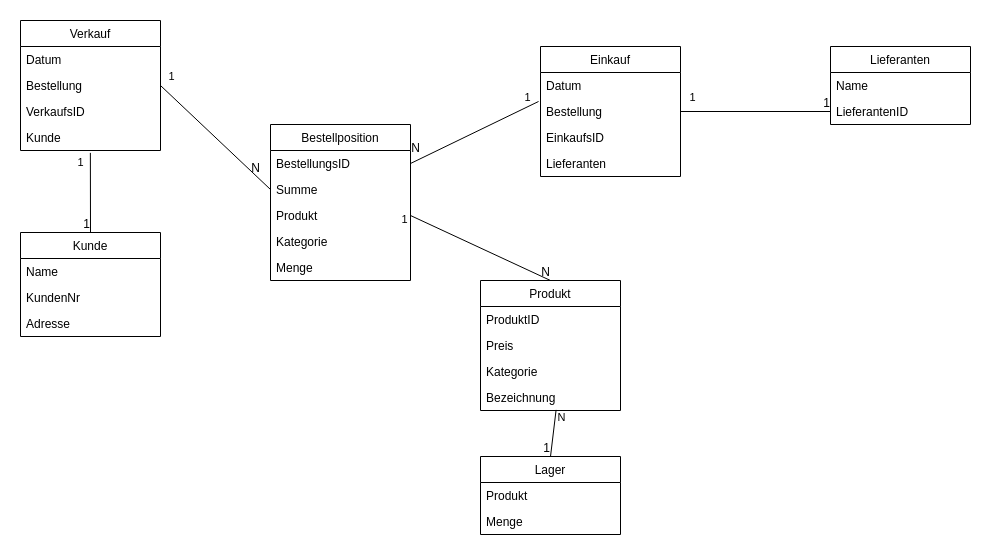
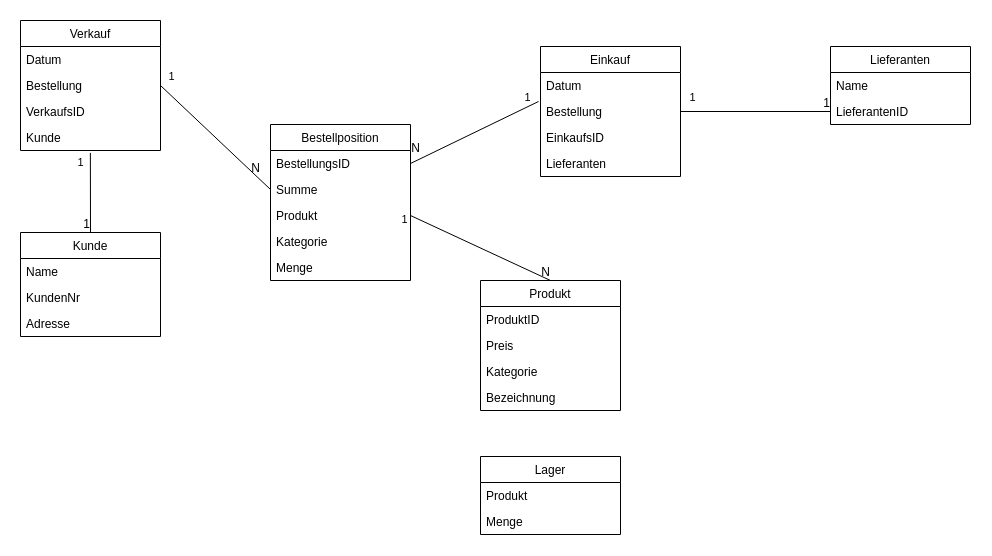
edge "Bezeichnung" -- "Lager": removed, labels "N", "1"
